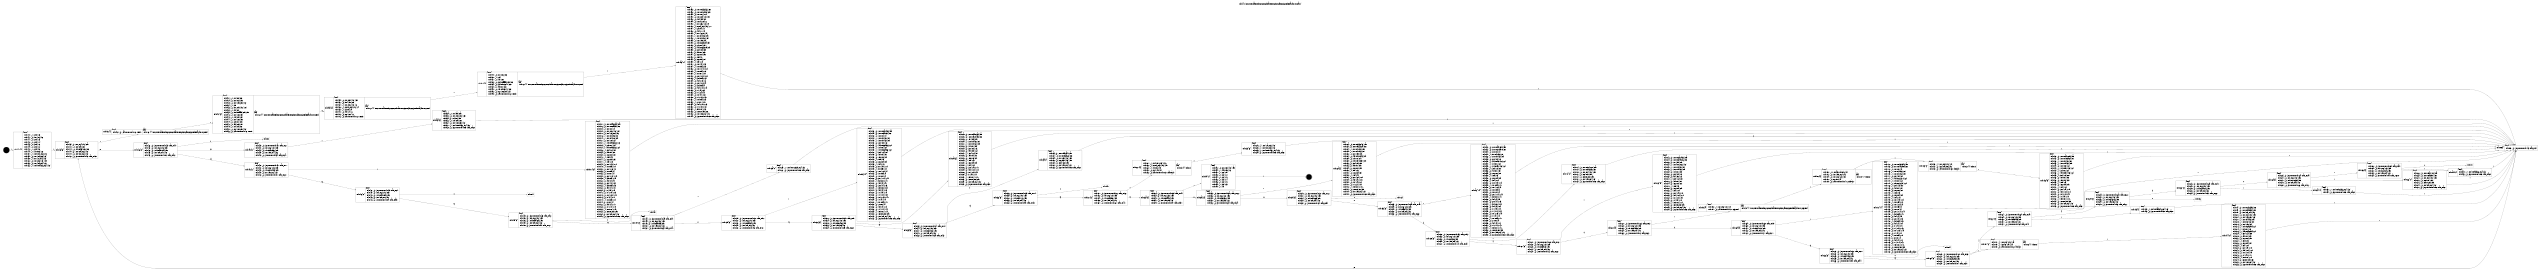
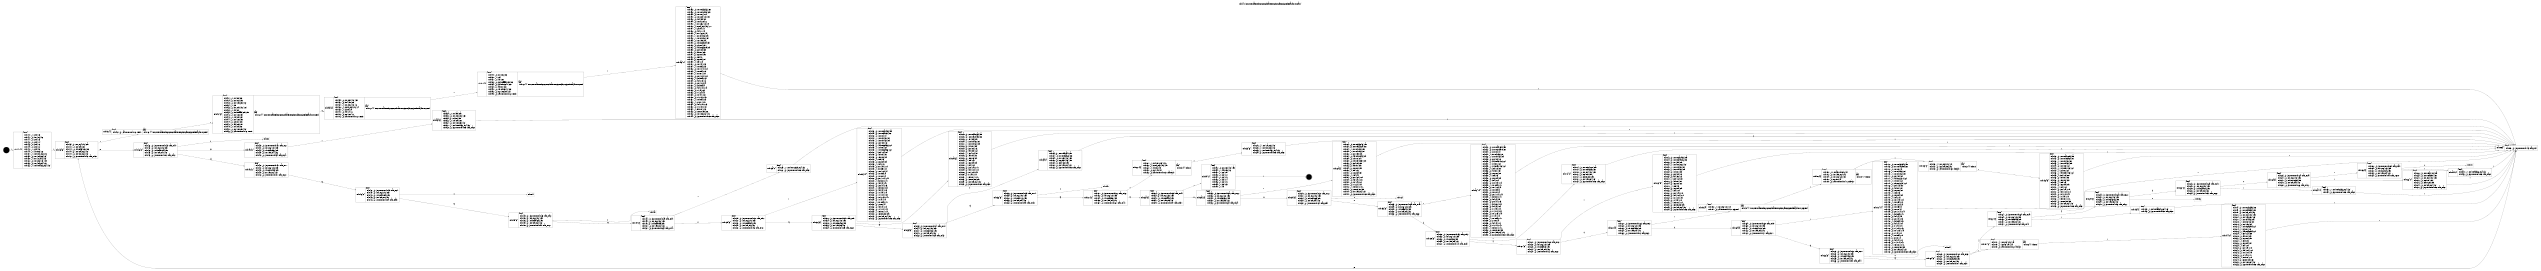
node "0x401d01 [150]": removed
